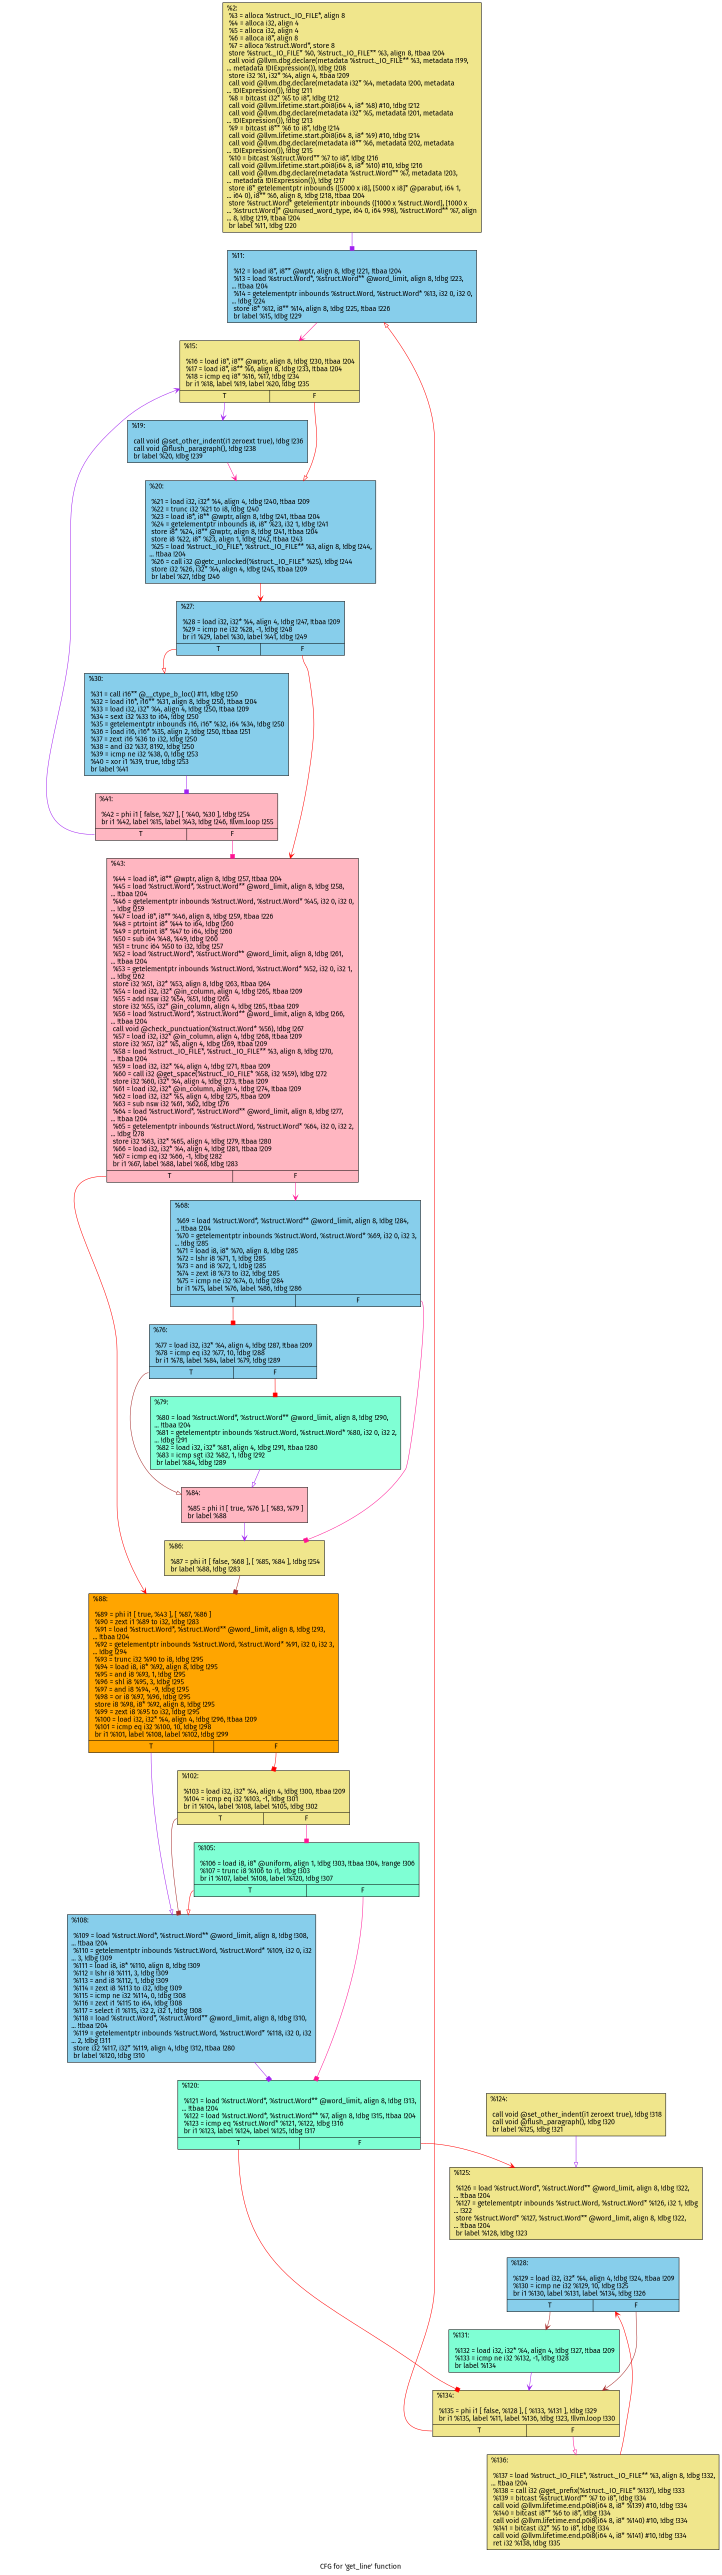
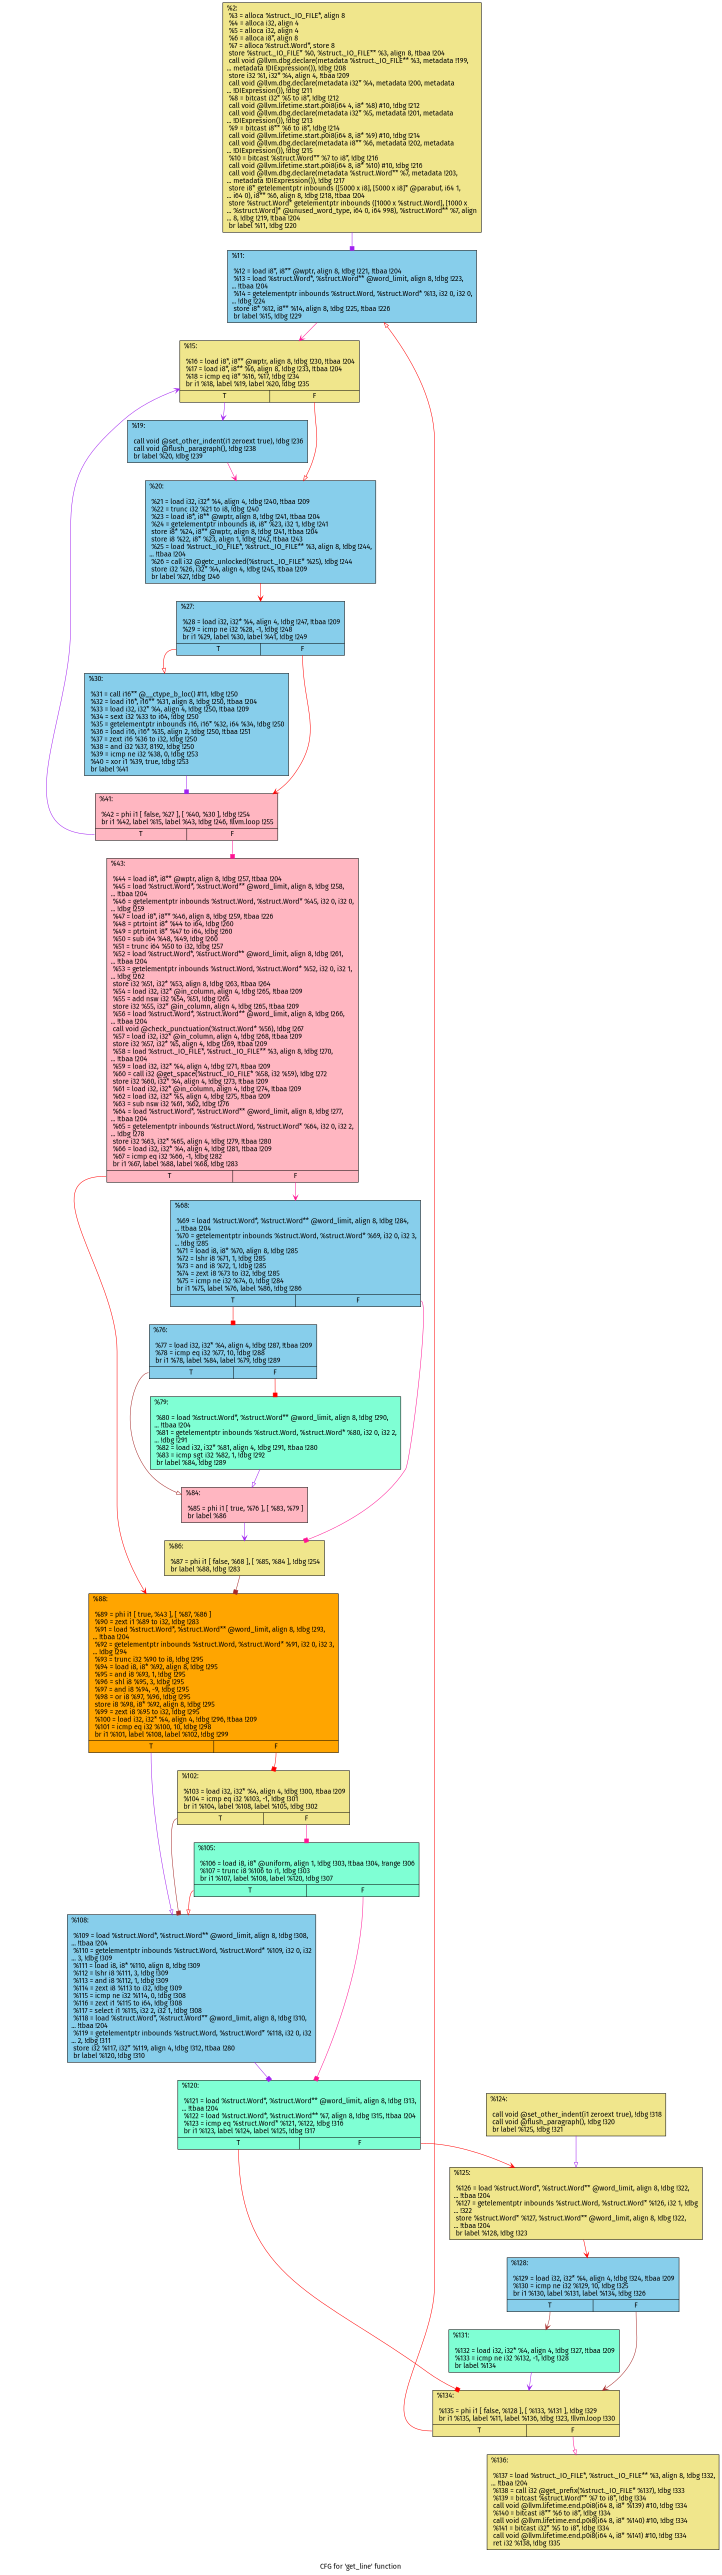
edge "%27:" -> "%43:": now "%27:" -> "%41:"
node "%84:": text "br label %88" -> "br label %86"
edge "%136:" -> "%128:": now "%125:" -> "%128:"
